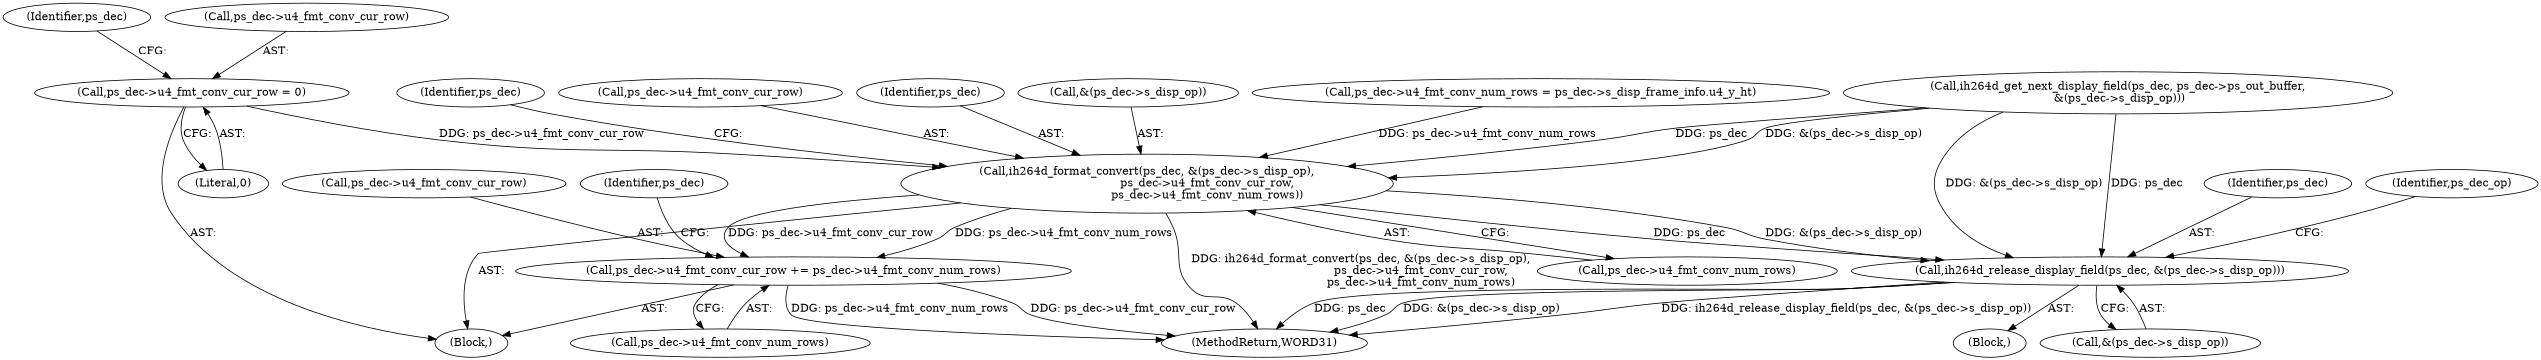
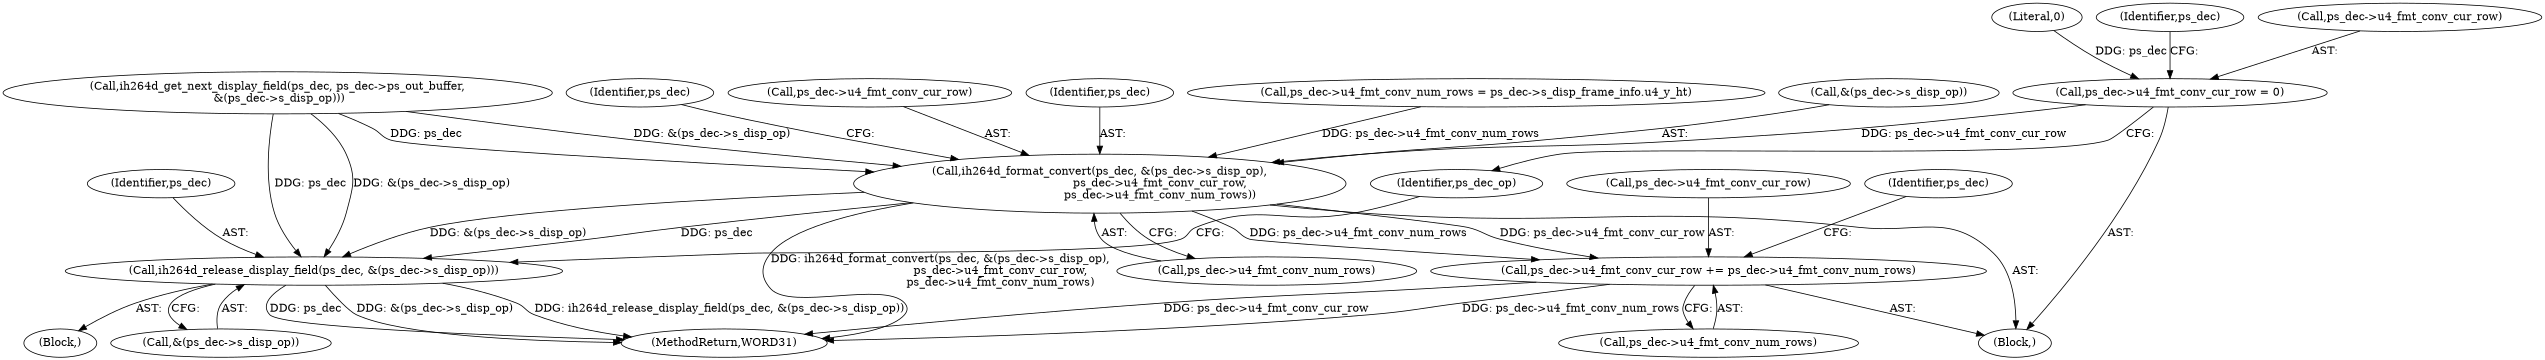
edge "(Literal,0)" -> "(Call,ps_dec->u4_fmt_conv_cur_row = 0)": label "AST: " -> "DDG: ps_dec"
edge "(Call,ps_dec->u4_fmt_conv_cur_row = 0)" -> "(Literal,0)": now "(Call,ps_dec->u4_fmt_conv_cur_row = 0)" -> "(Identifier,ps_dec_op)"
